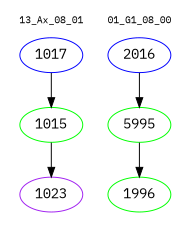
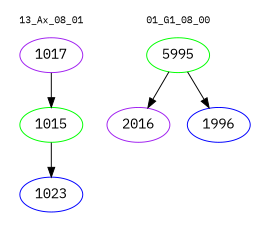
node "1017": color blue -> purple
node "2016": color blue -> purple
edge "2016" -> "5995": reversed
node "1023": color purple -> blue
node "1996": color green -> blue
